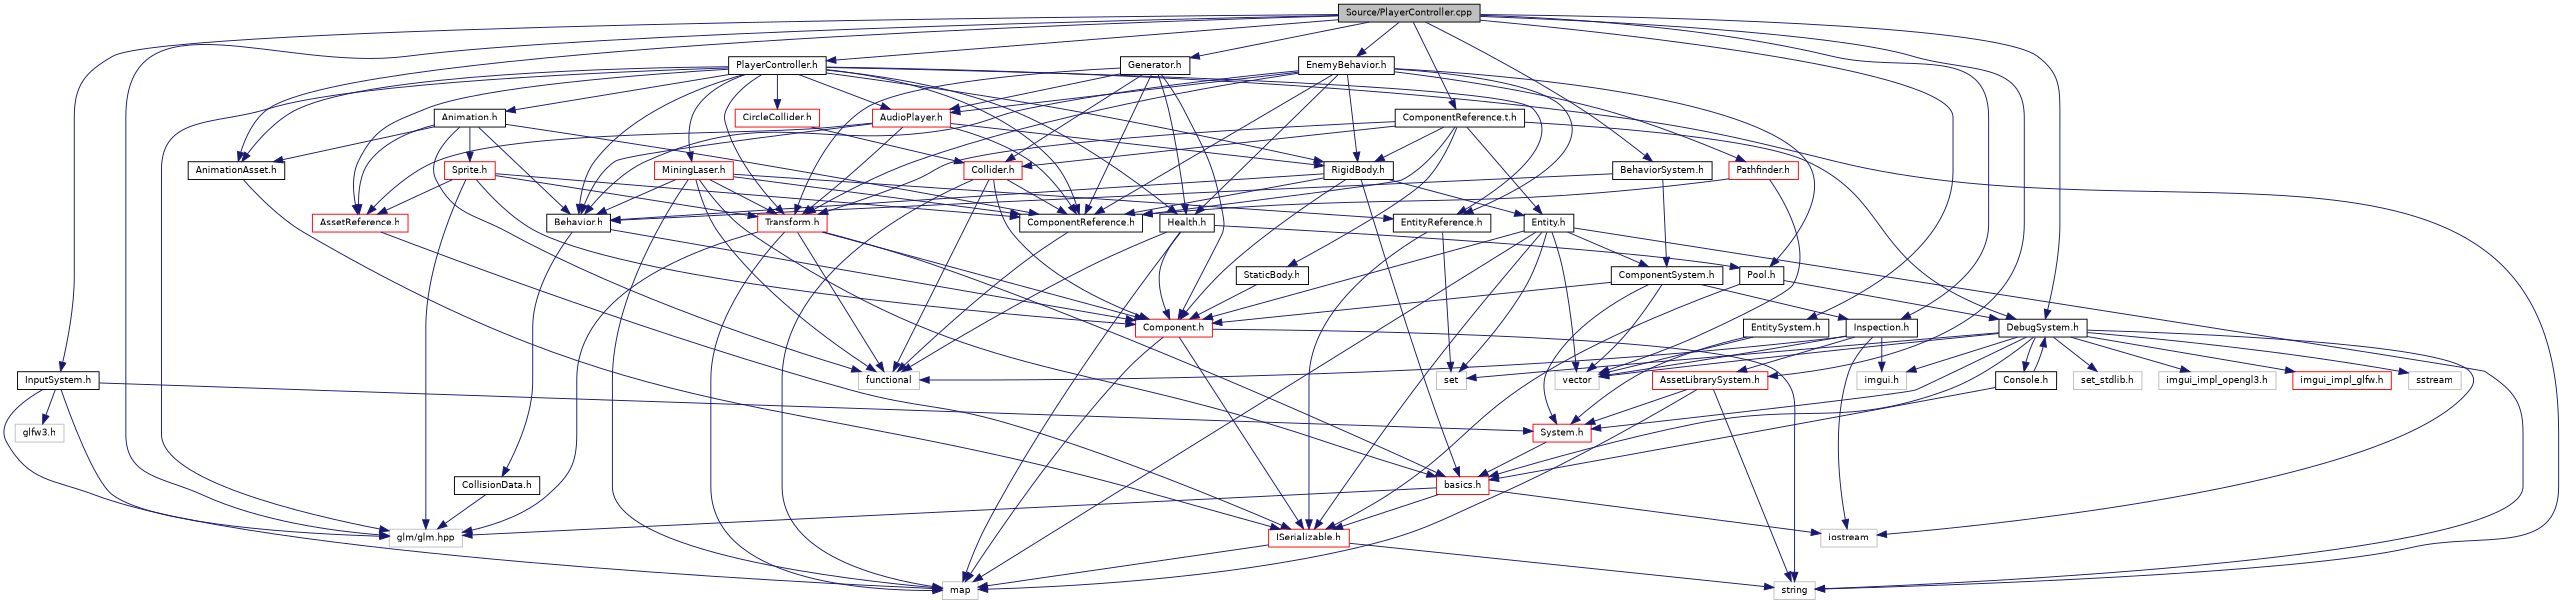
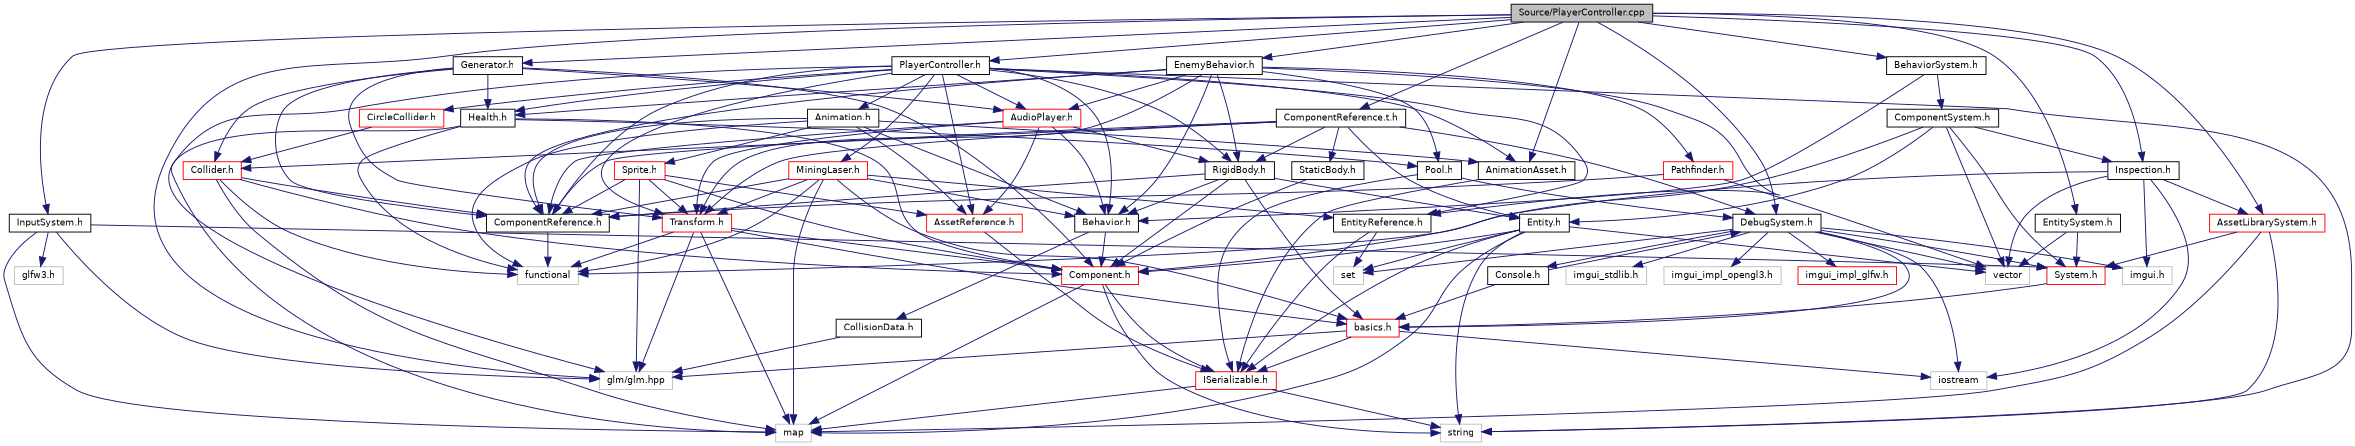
edge "Entity.h" -> "ComponentSystem.h": reversed
node "set_stdlib.h": label "set_stdlib.h" -> "imgui_stdlib.h"
node "sstream": removed
